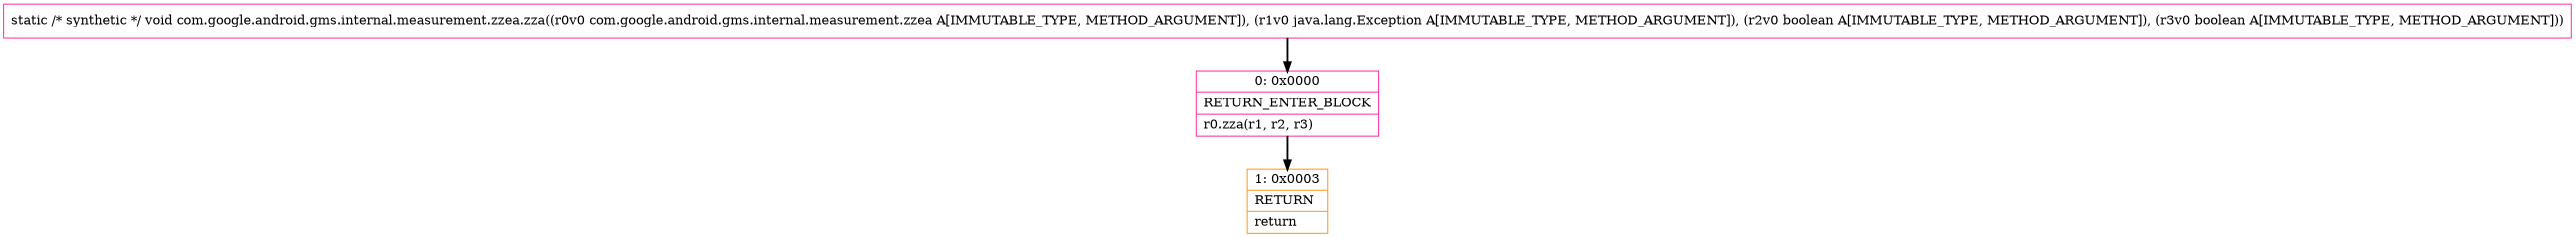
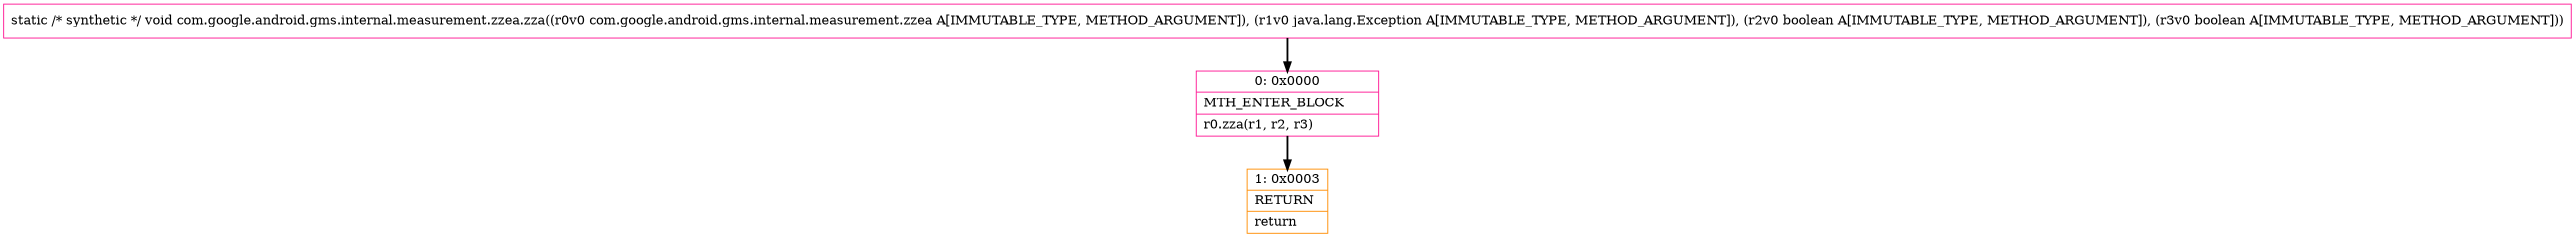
node "0: 0x0000": text "RETURN_ENTER_BLOCK" -> "MTH_ENTER_BLOCK"
